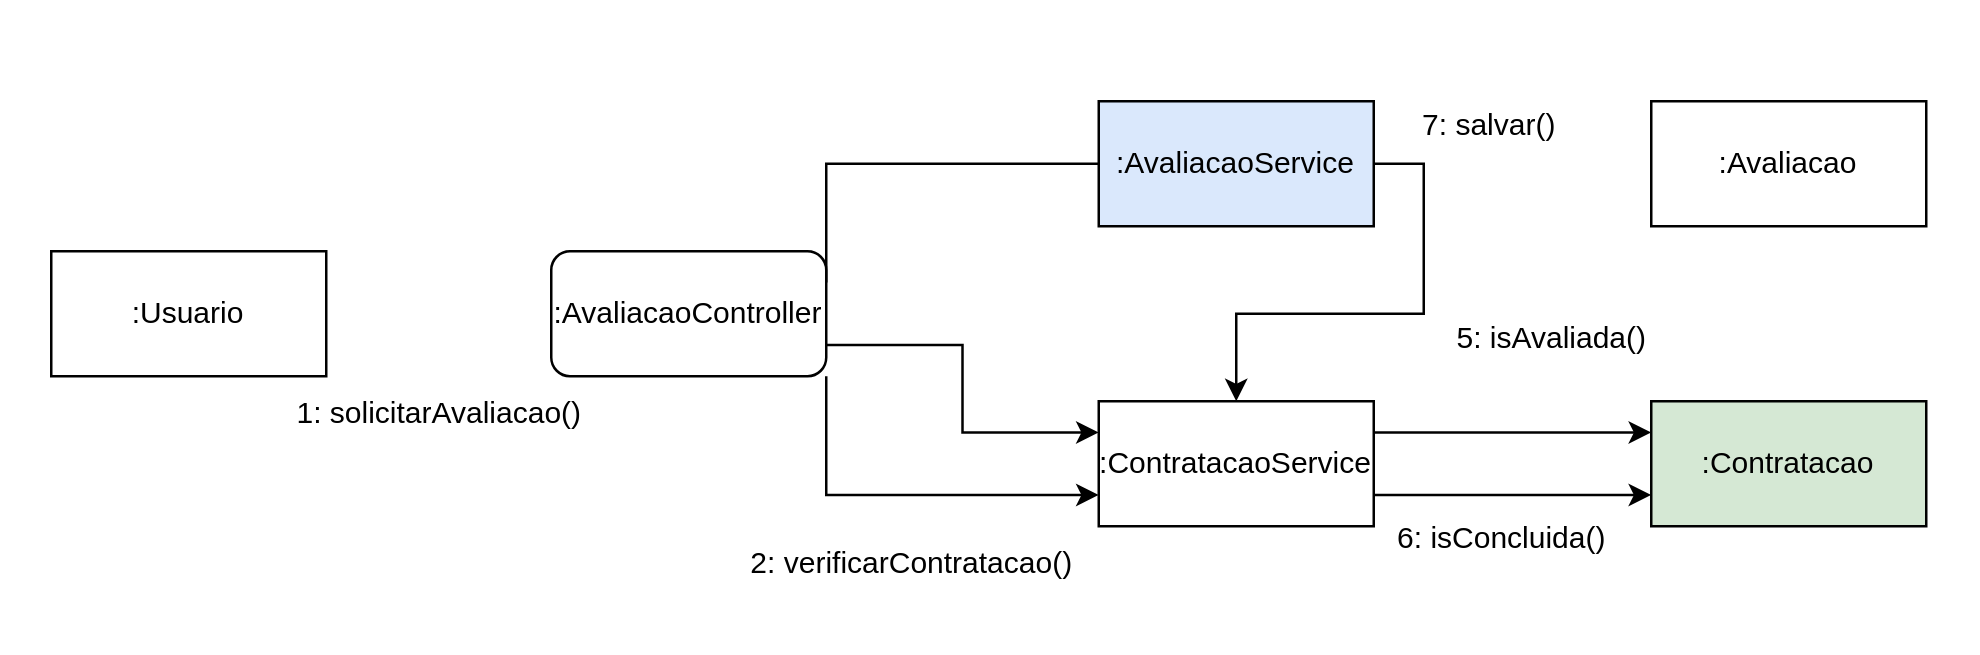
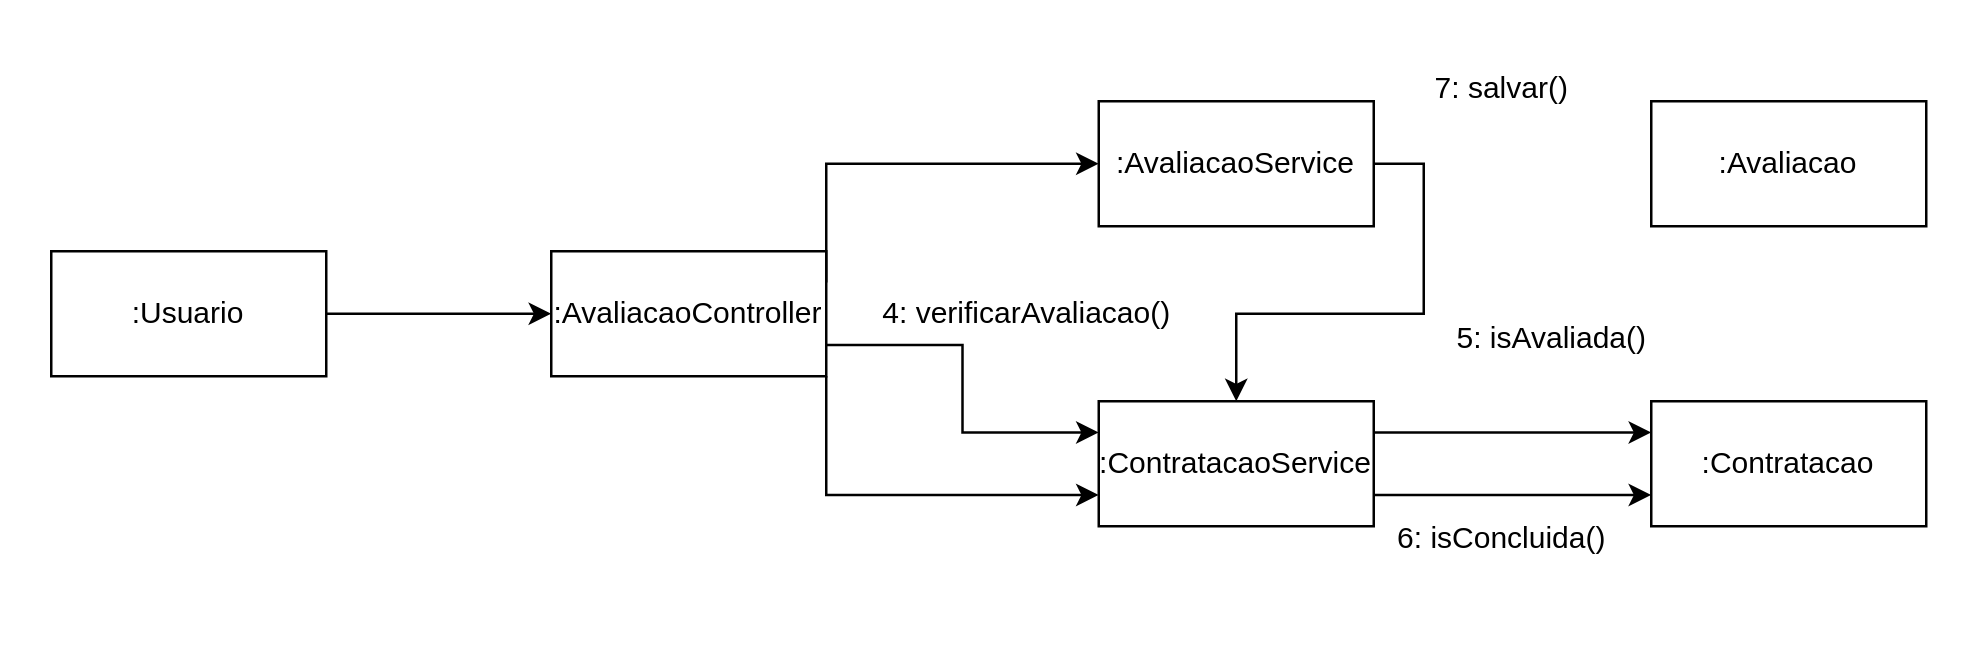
node "7: salvar()": moved (1489, 126) -> (1501, 89)
edge ":AvaliacaoService" -- ":AvaliacaoController": arrowhead none -> classic
node ":AvaliacaoService": fillcolor #dae8fc -> #ffffff
edge ":Usuario" -> ":AvaliacaoController": added
node ":AvaliacaoController": shape rounded rectangle -> rectangle
node "4: verificarAvaliacao()": added
node "1: solicitarAvaliacao()": removed
node ":Contratacao": fillcolor #d5e8d4 -> #ffffff
node "2: verificarContratacao()": removed
